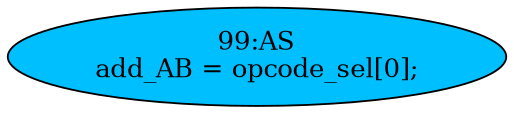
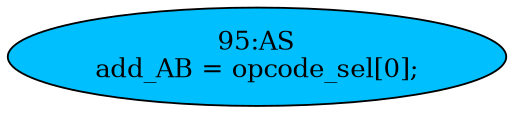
node "99:AS add_AB = opcode_sel[0];": label "99:AS add_AB = opcode_sel[0];" -> "95:AS add_AB = opcode_sel[0];"
